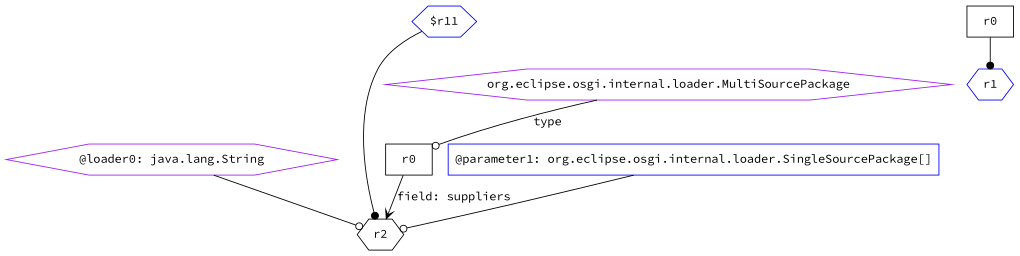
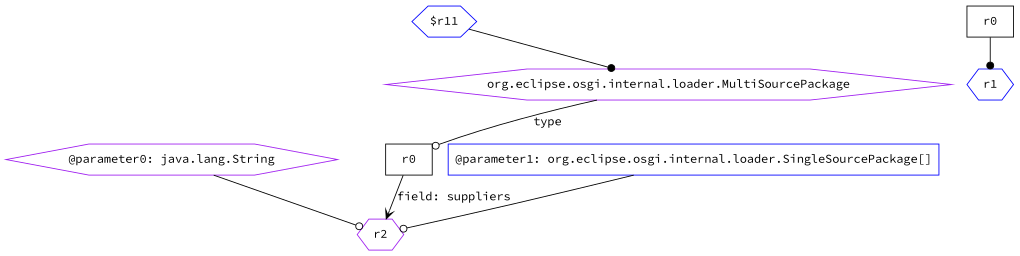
edge "$r11" -> "r2": now "$r11" -> "org.eclipse.osgi.internal.loader.MultiSourcePackage"
node "@loader0: java.lang.String": label "@loader0: java.lang.String" -> "@parameter0: java.lang.String"
node "r2": color black -> purple
